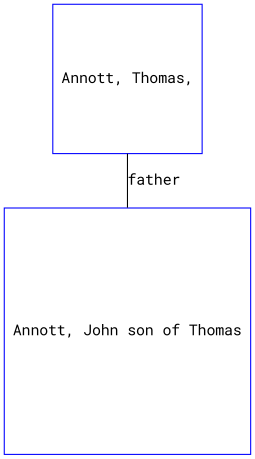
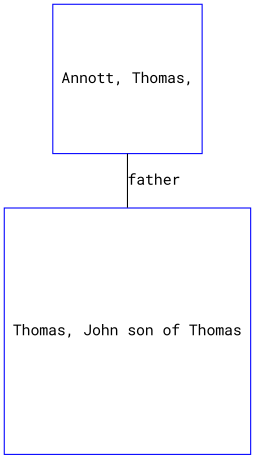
node "Annott, John son of Thomas": label "Annott, John son of Thomas" -> "Thomas, John son of Thomas"
